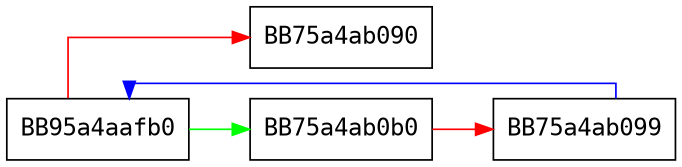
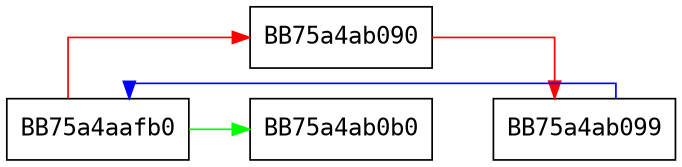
node "BB95a4aafb0": label "BB95a4aafb0" -> "BB75a4aafb0"
edge "BB75a4ab0b0" -> "BB75a4ab099": now "BB75a4ab090" -> "BB75a4ab099"
